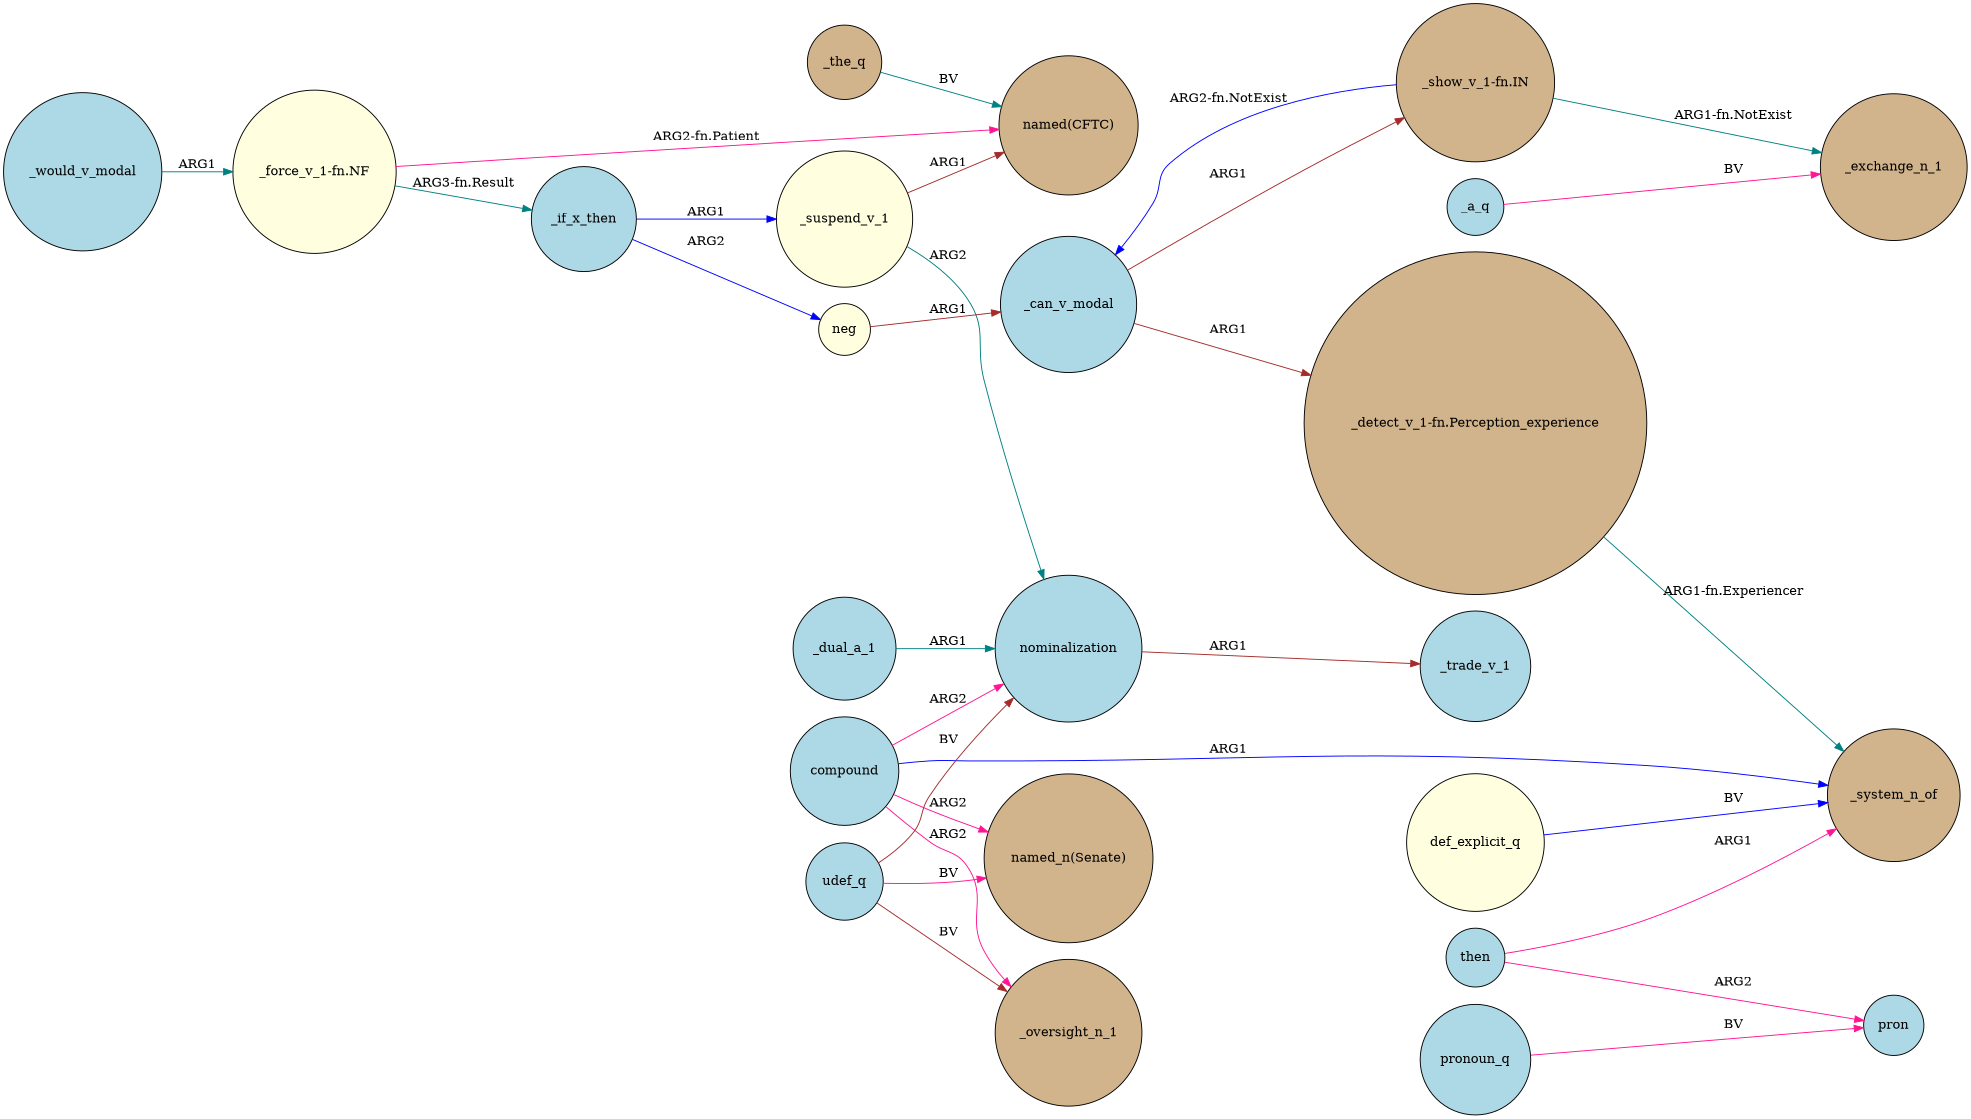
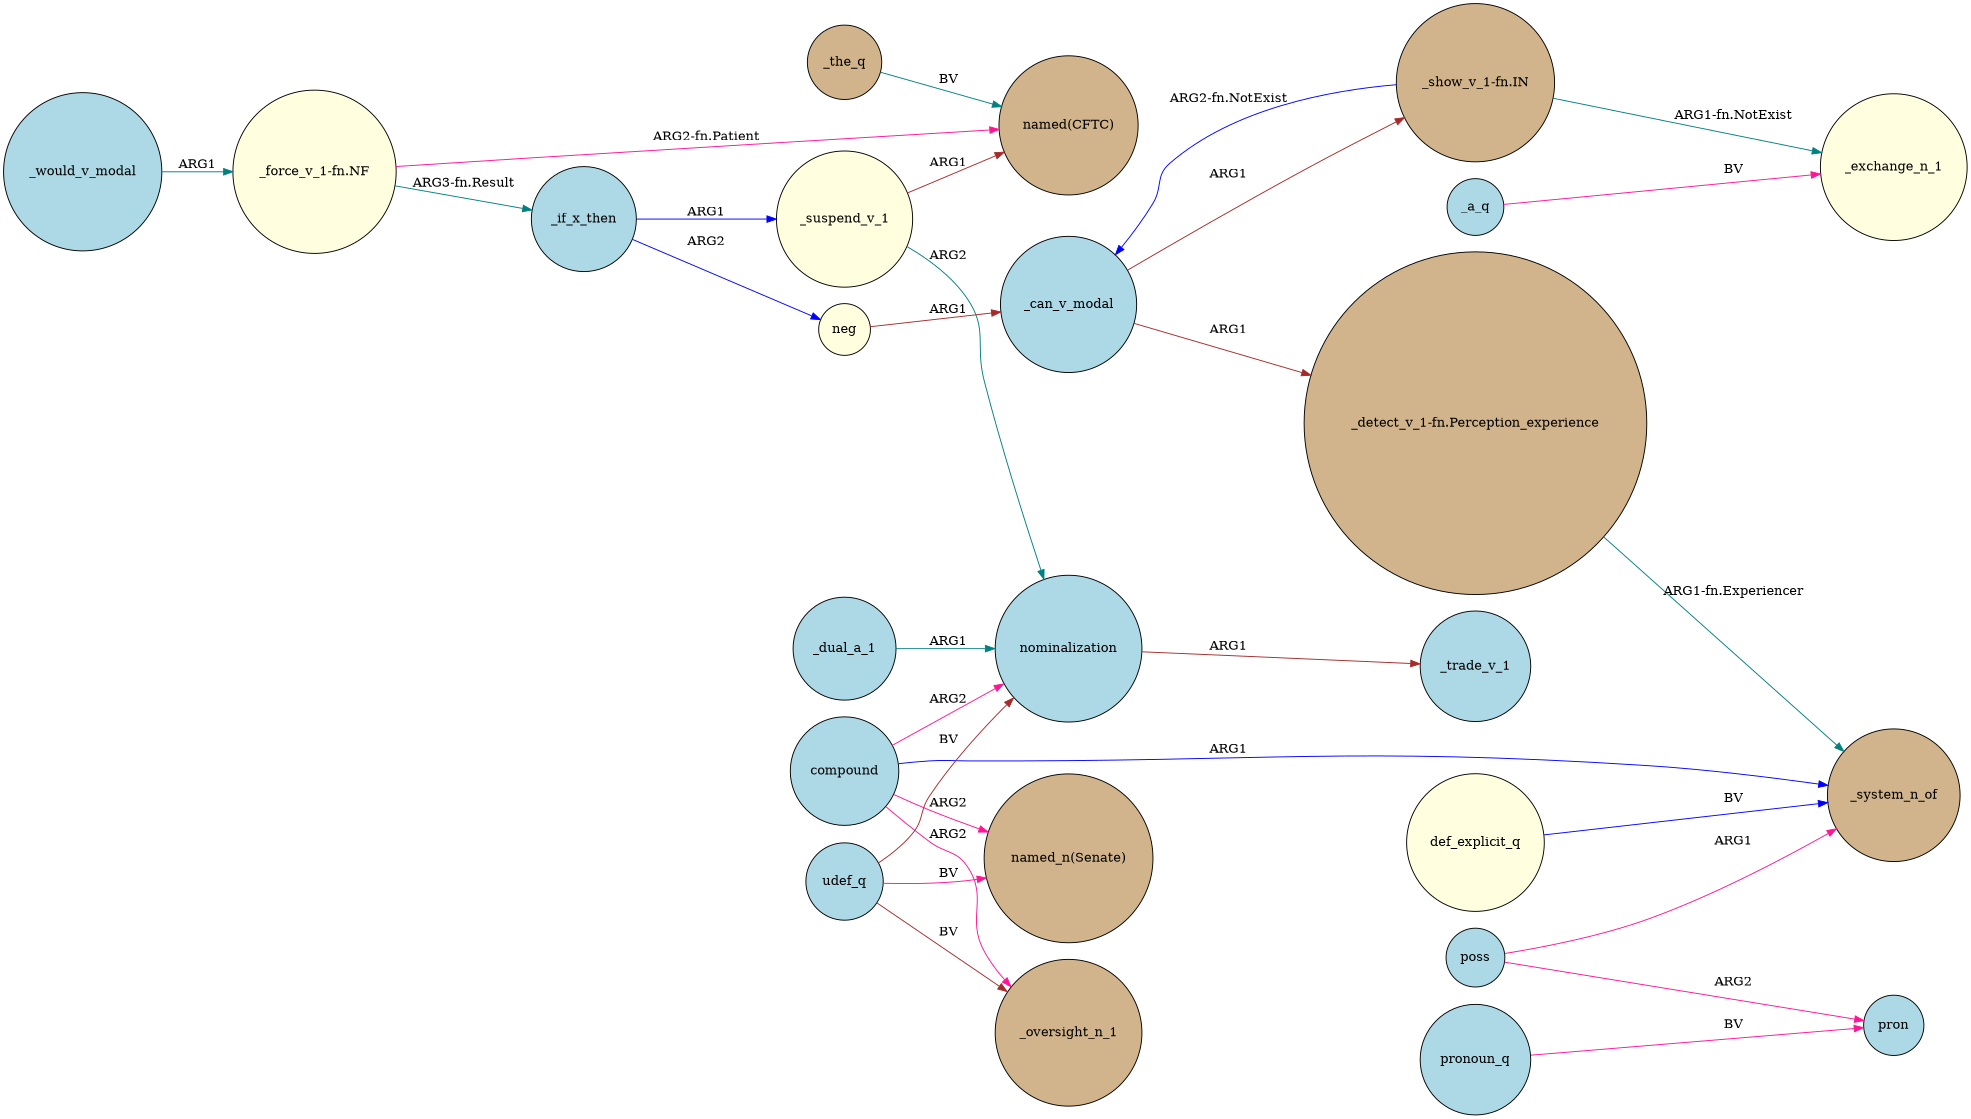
node "_exchange_n_1": fillcolor tan -> lightyellow
node "then": label "then" -> "poss"
